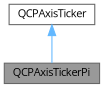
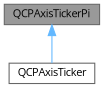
edge "QCPAxisTickerPi" -> "QCPAxisTicker": reversed
